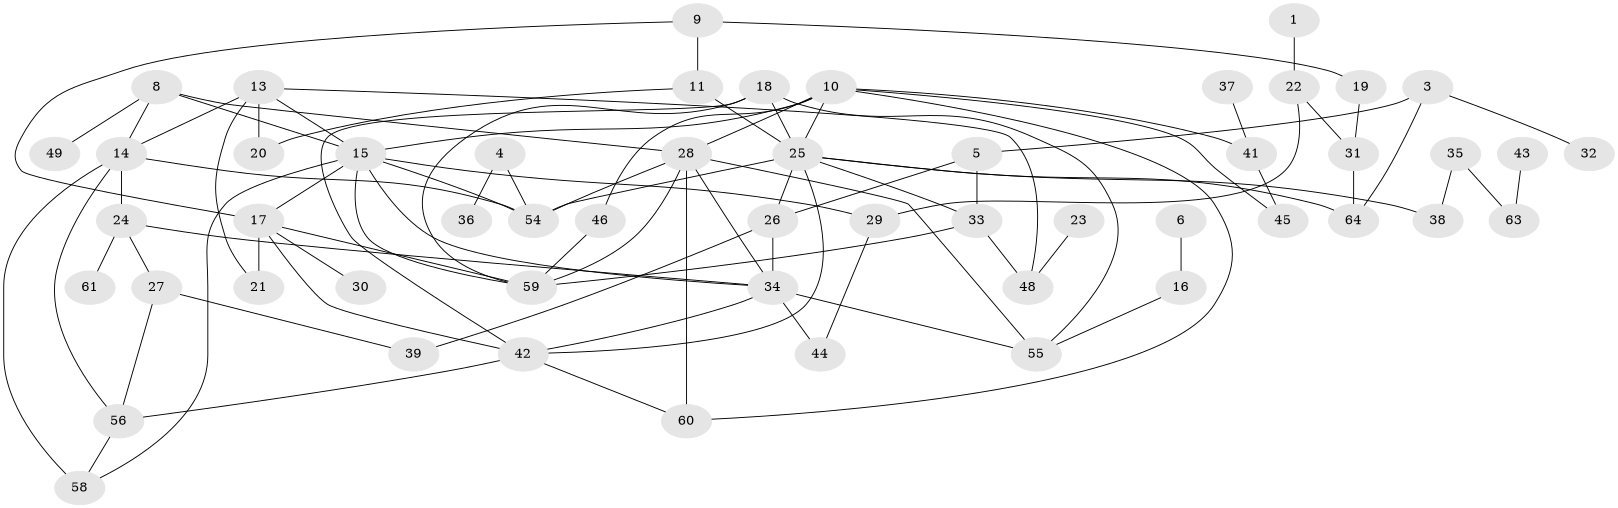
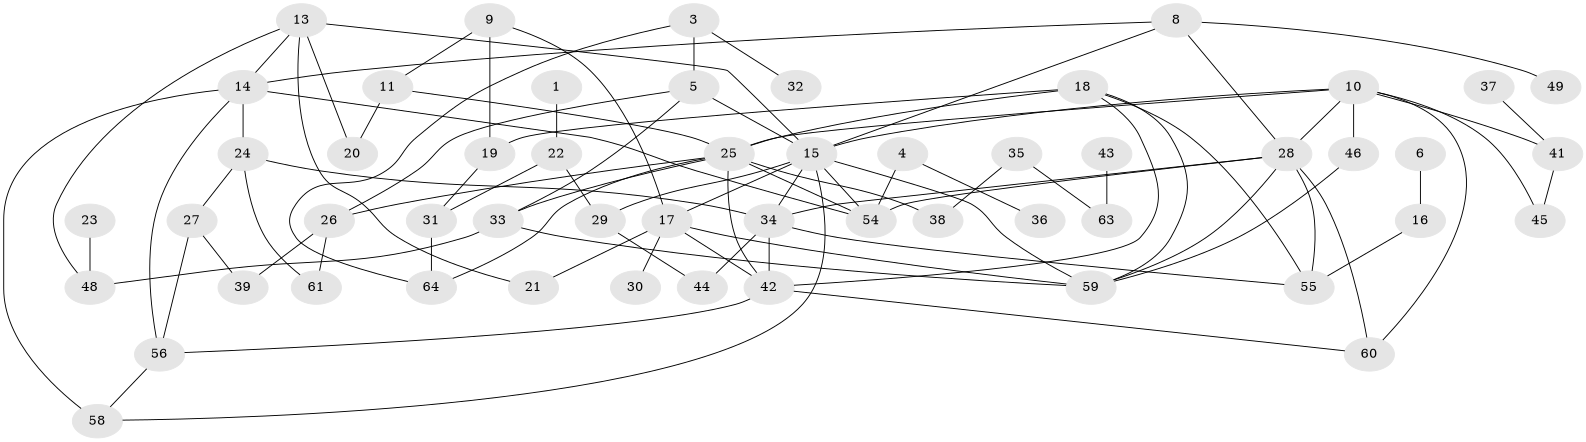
edge "18" -- "19": added
edge "5" -- "15": added
edge "26" -- "34": now "26" -- "61"
